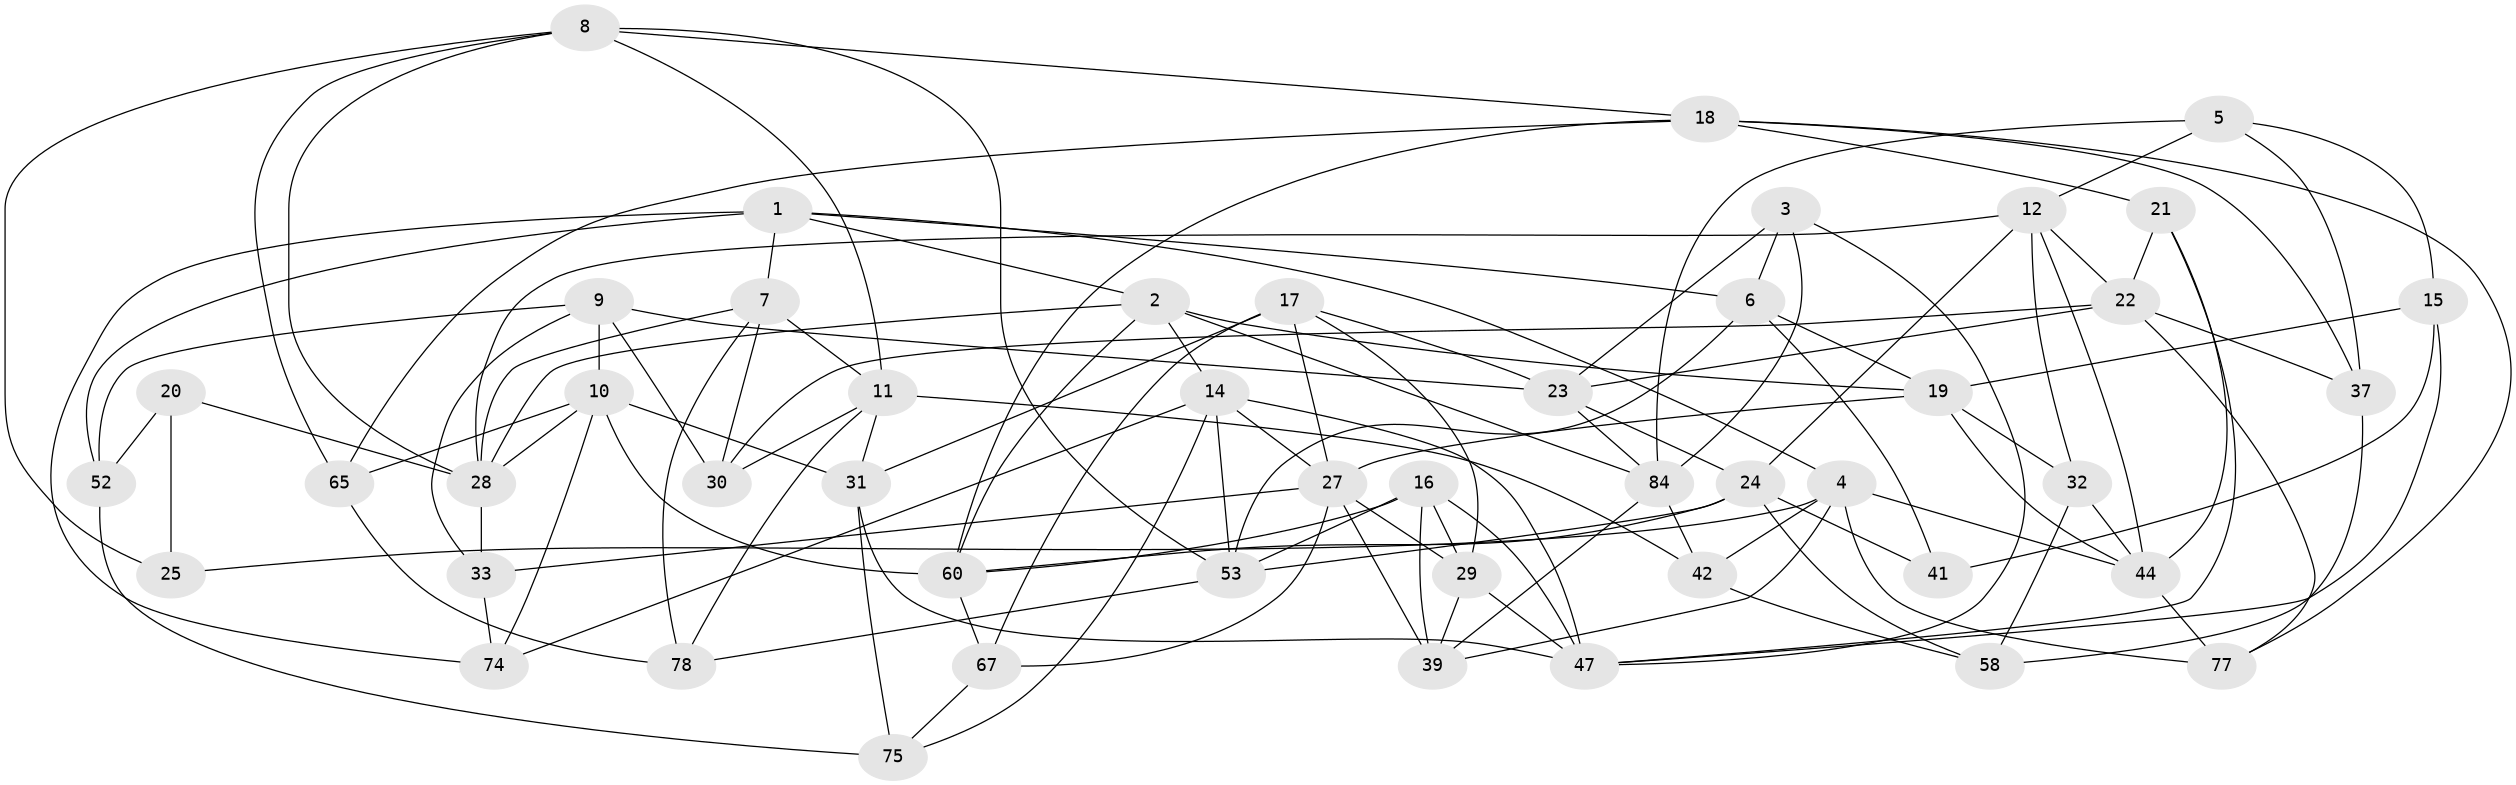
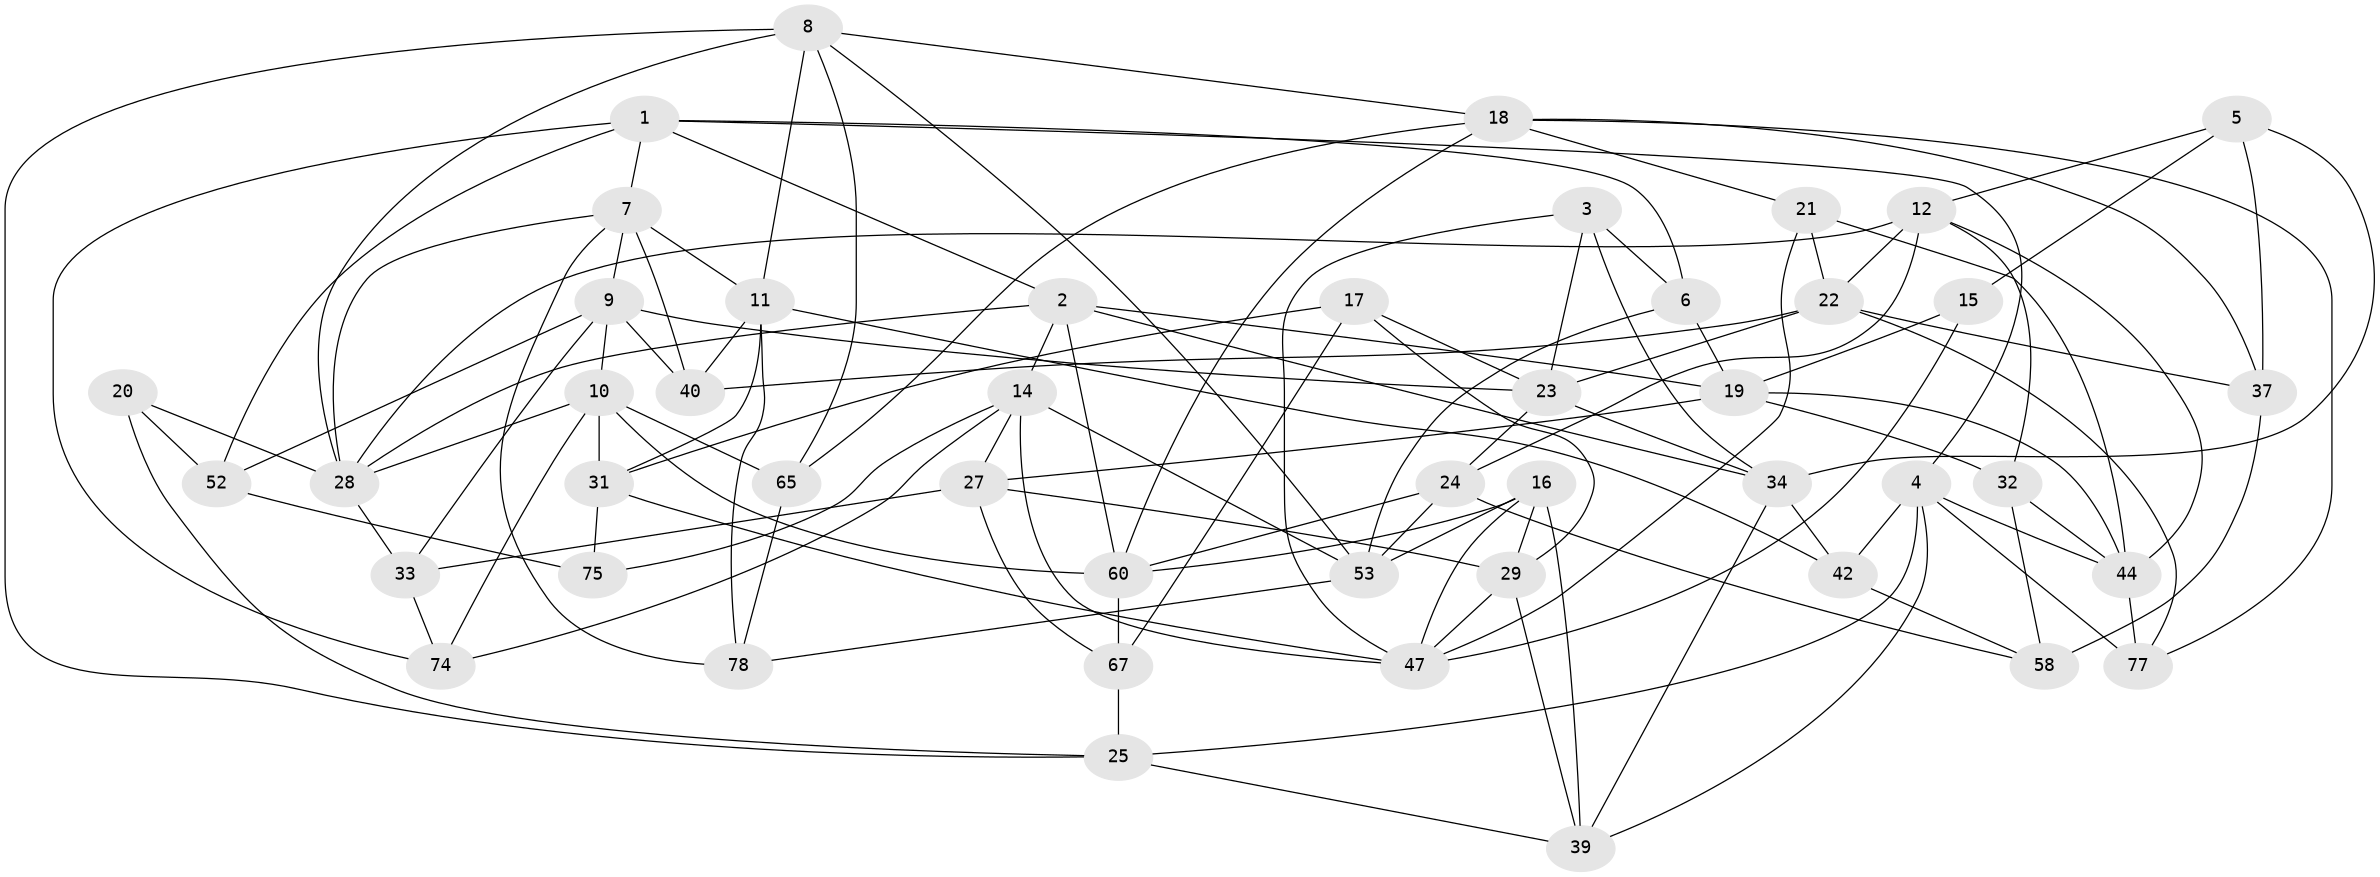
edge "7" -- "9": added
edge "17" -- "27": removed
node "30": label "30" -> "40"
node "84": label "84" -> "34"
edge "27" -- "39": now "25" -- "39"
node "41": removed
edge "67" -- "75": now "67" -- "25"
